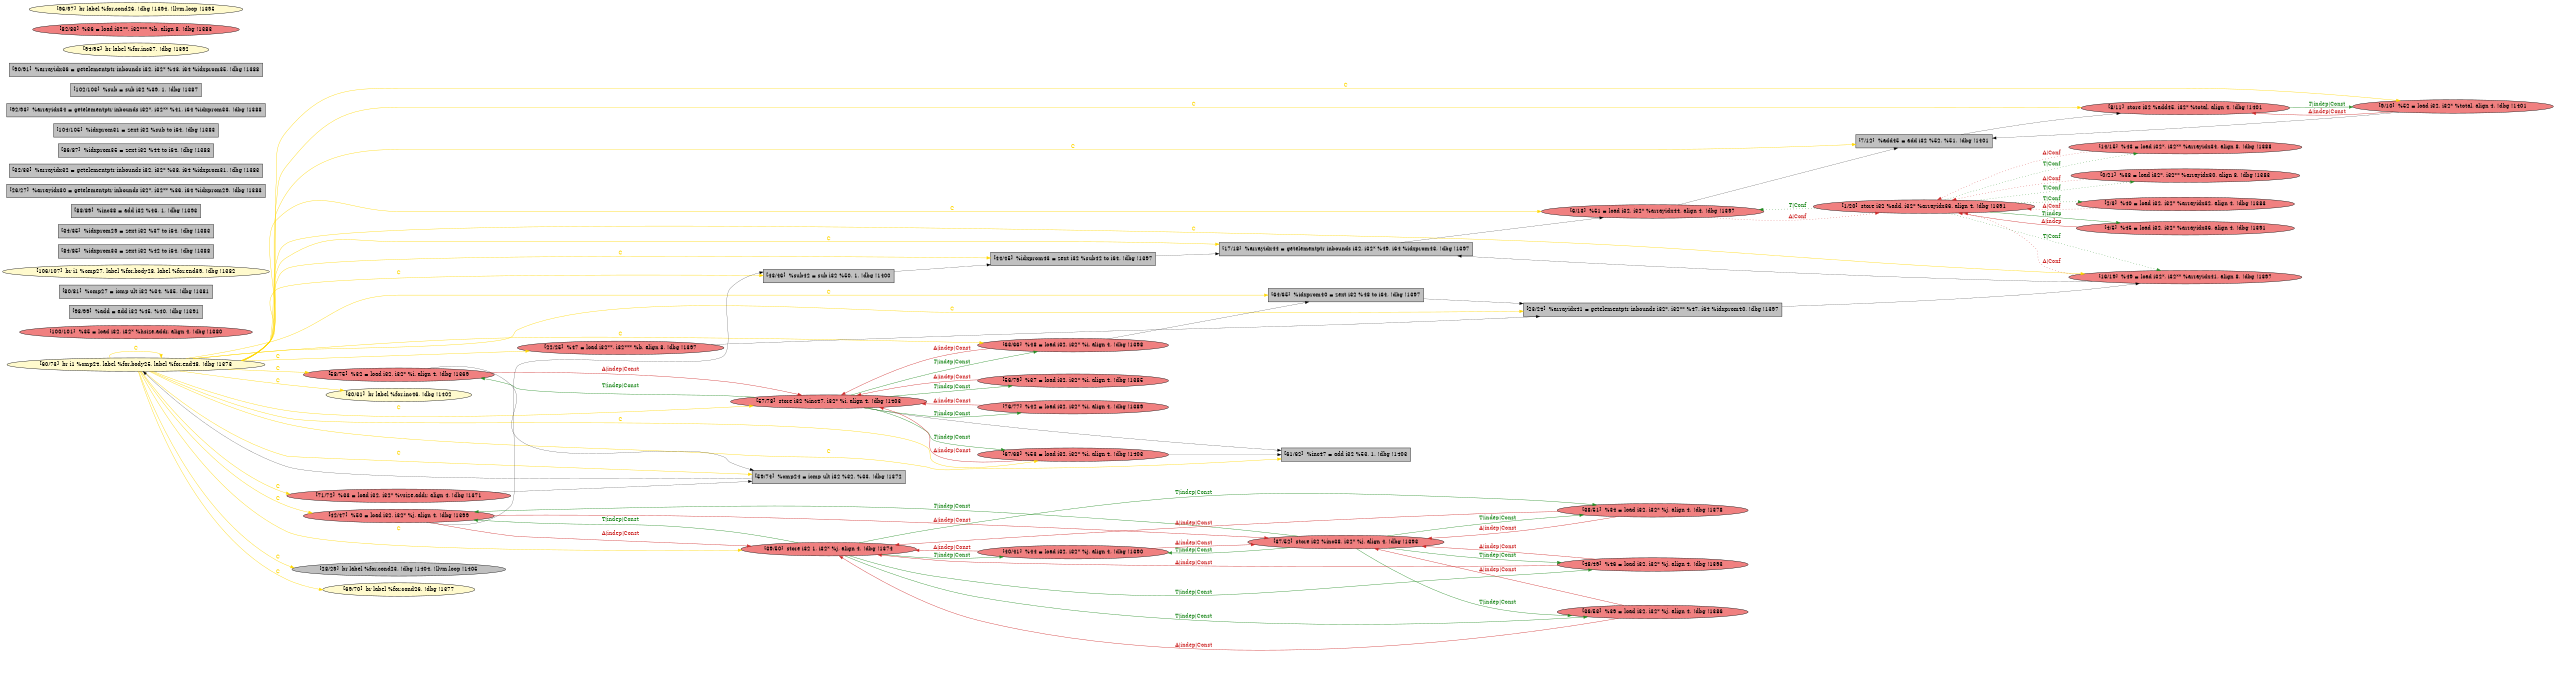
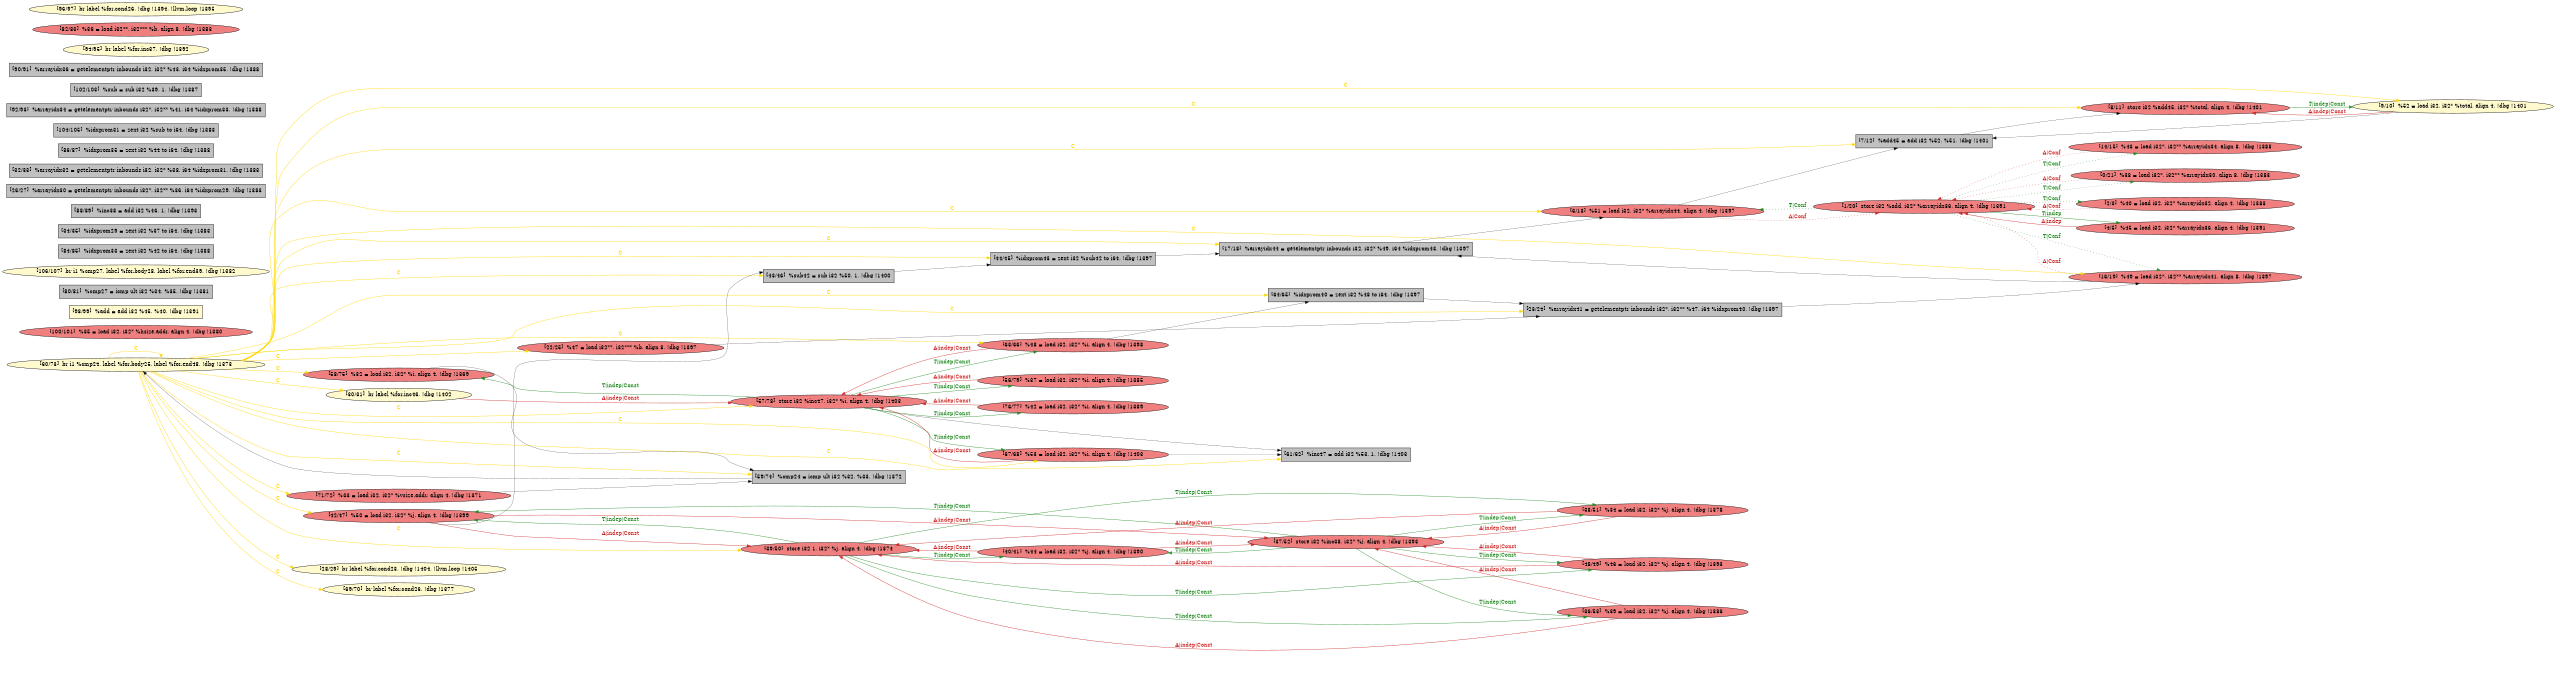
node "[9/10]  %52 = load i32, i32* %total, align 4, !dbg !1401": fillcolor lightcoral -> lemonchiffon
node "[98/99]  %add = add i32 %45, %40, !dbg !1391": fillcolor grey -> lemonchiffon
edge "[58/75]  %32 = load i32, i32* %i, align 4, !dbg !1369" -> "[57/78]  store i32 %inc47, i32* %i, align 4, !dbg !1403": now "[30/31]  br label %for.inc46, !dbg !1402" -> "[57/78]  store i32 %inc47, i32* %i, align 4, !dbg !1403"
node "[28/29]  br label %for.cond23, !dbg !1404, !llvm.loop !1405": fillcolor grey -> lemonchiffon
